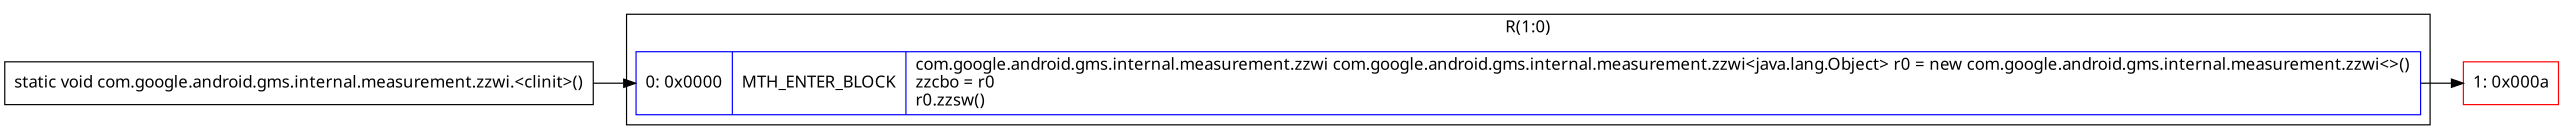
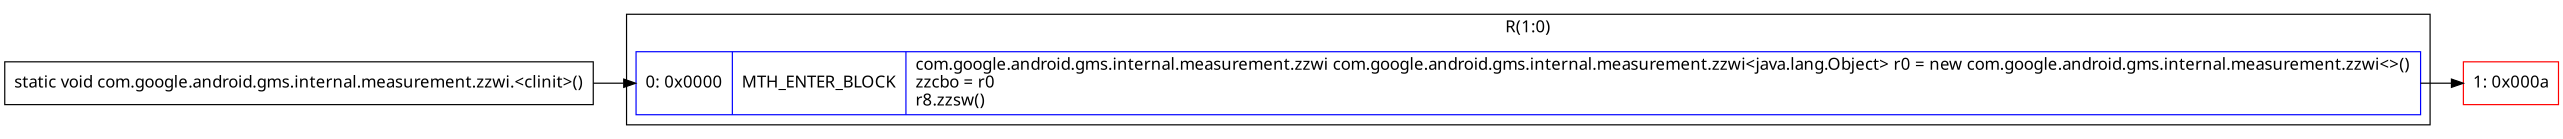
node "0: 0x0000": text "r0.zzsw()" -> "r8.zzsw()"
